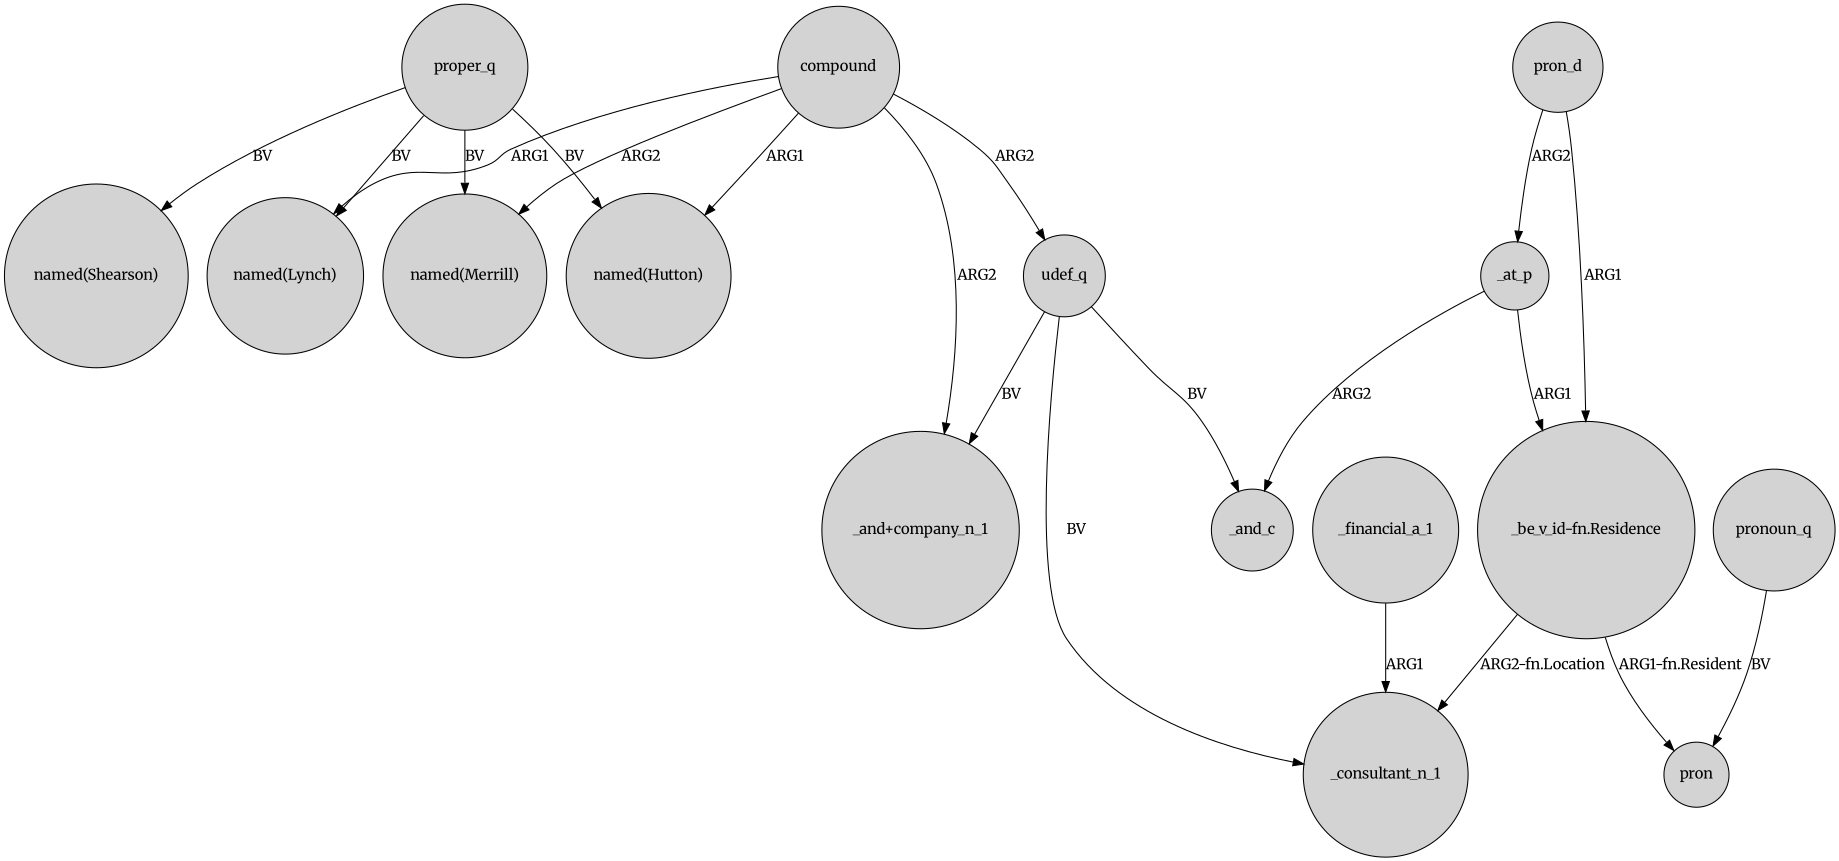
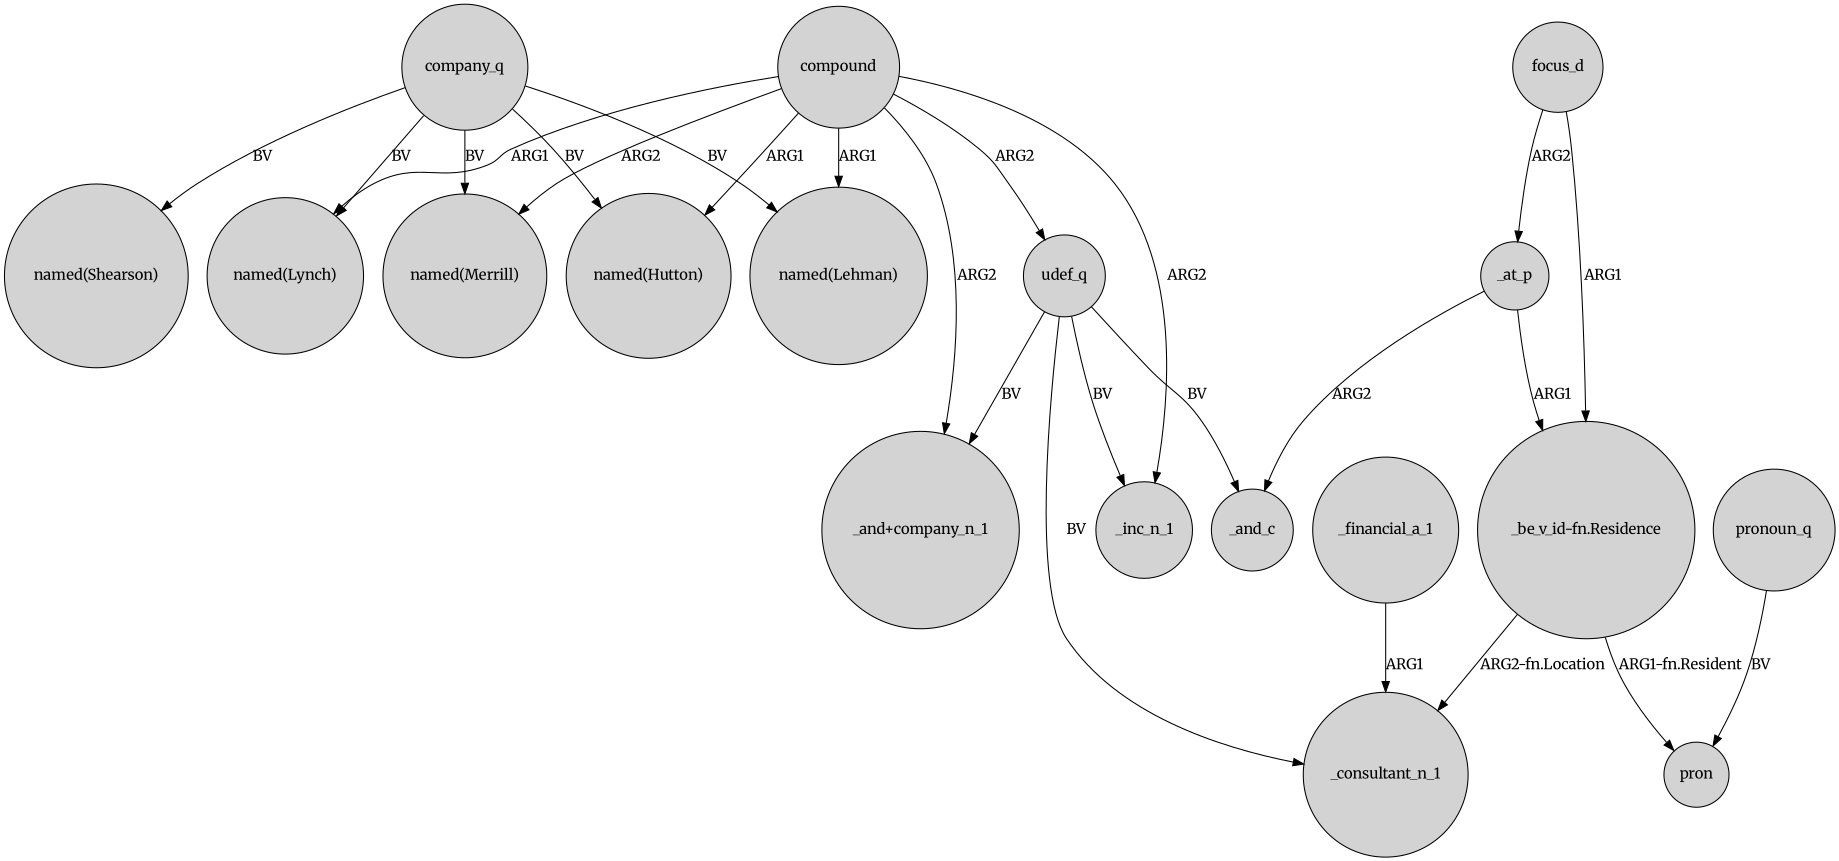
node "proper_q": label "proper_q" -> "company_q"
node "pron_d": label "pron_d" -> "focus_d"
node "named(Lehman)": added
node "_inc_n_1": added
